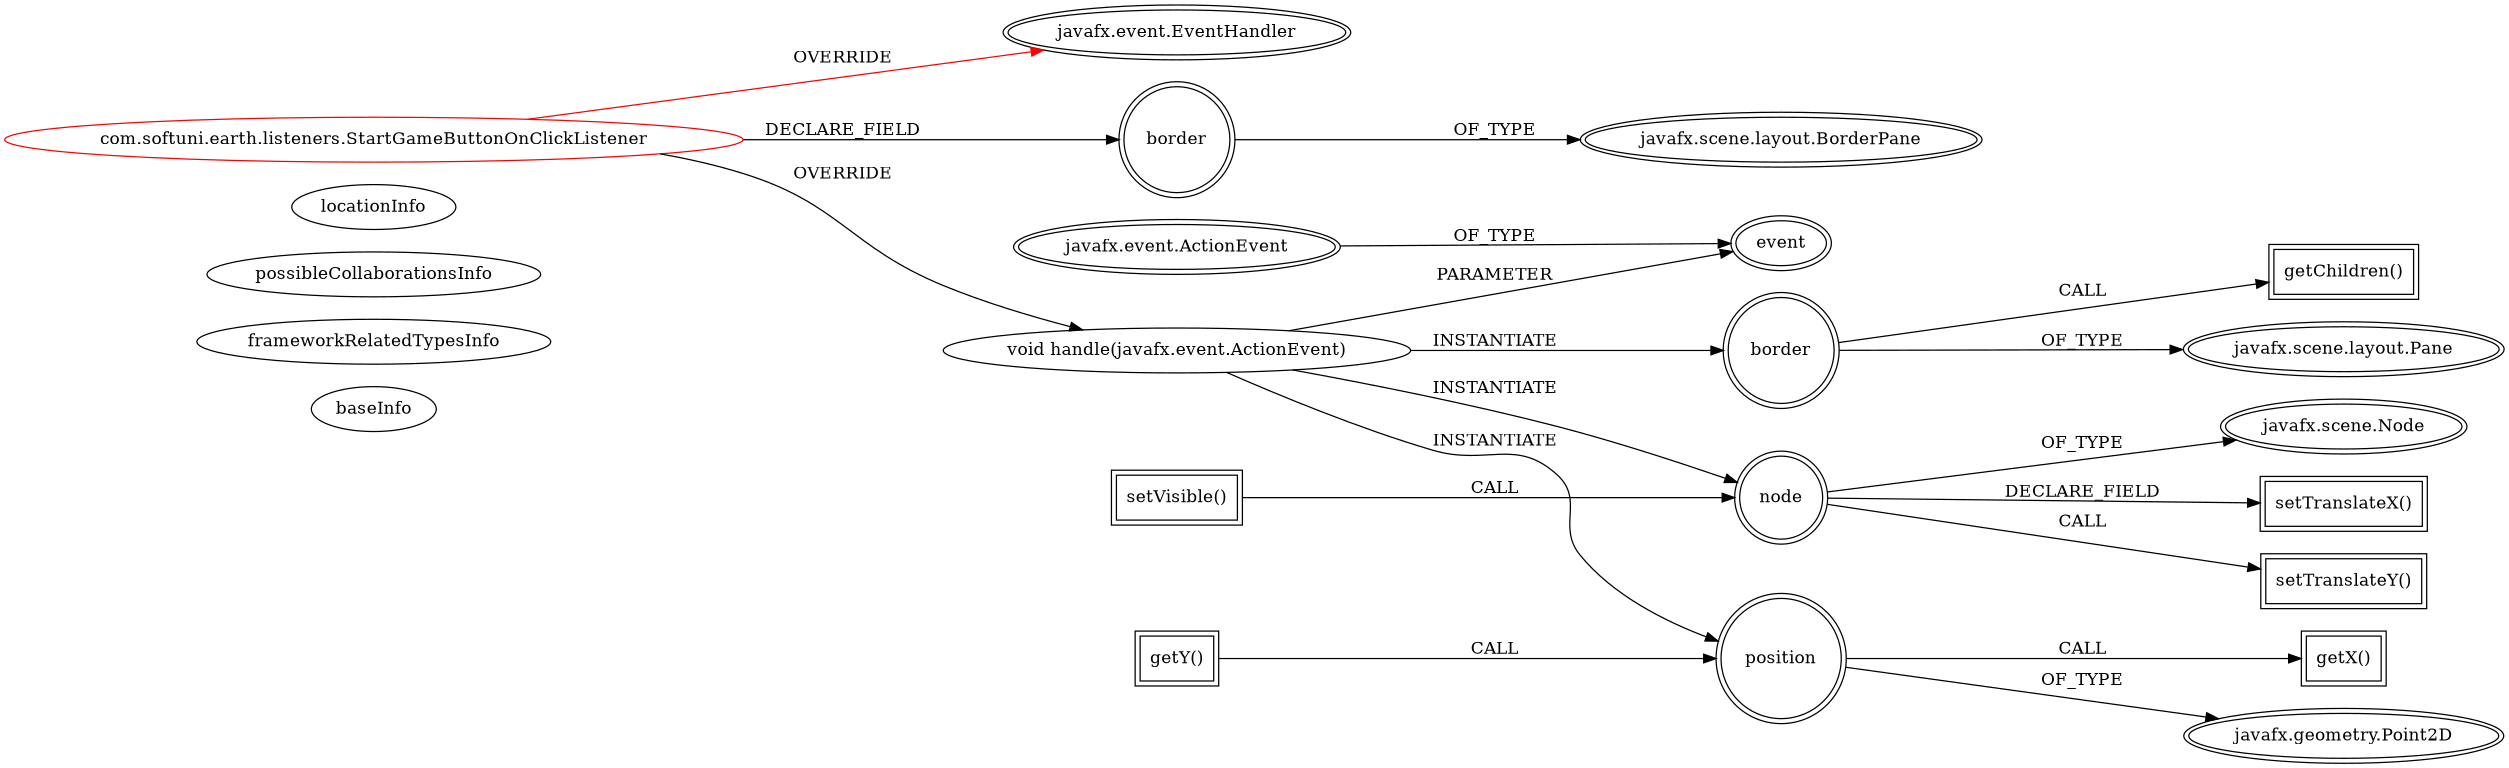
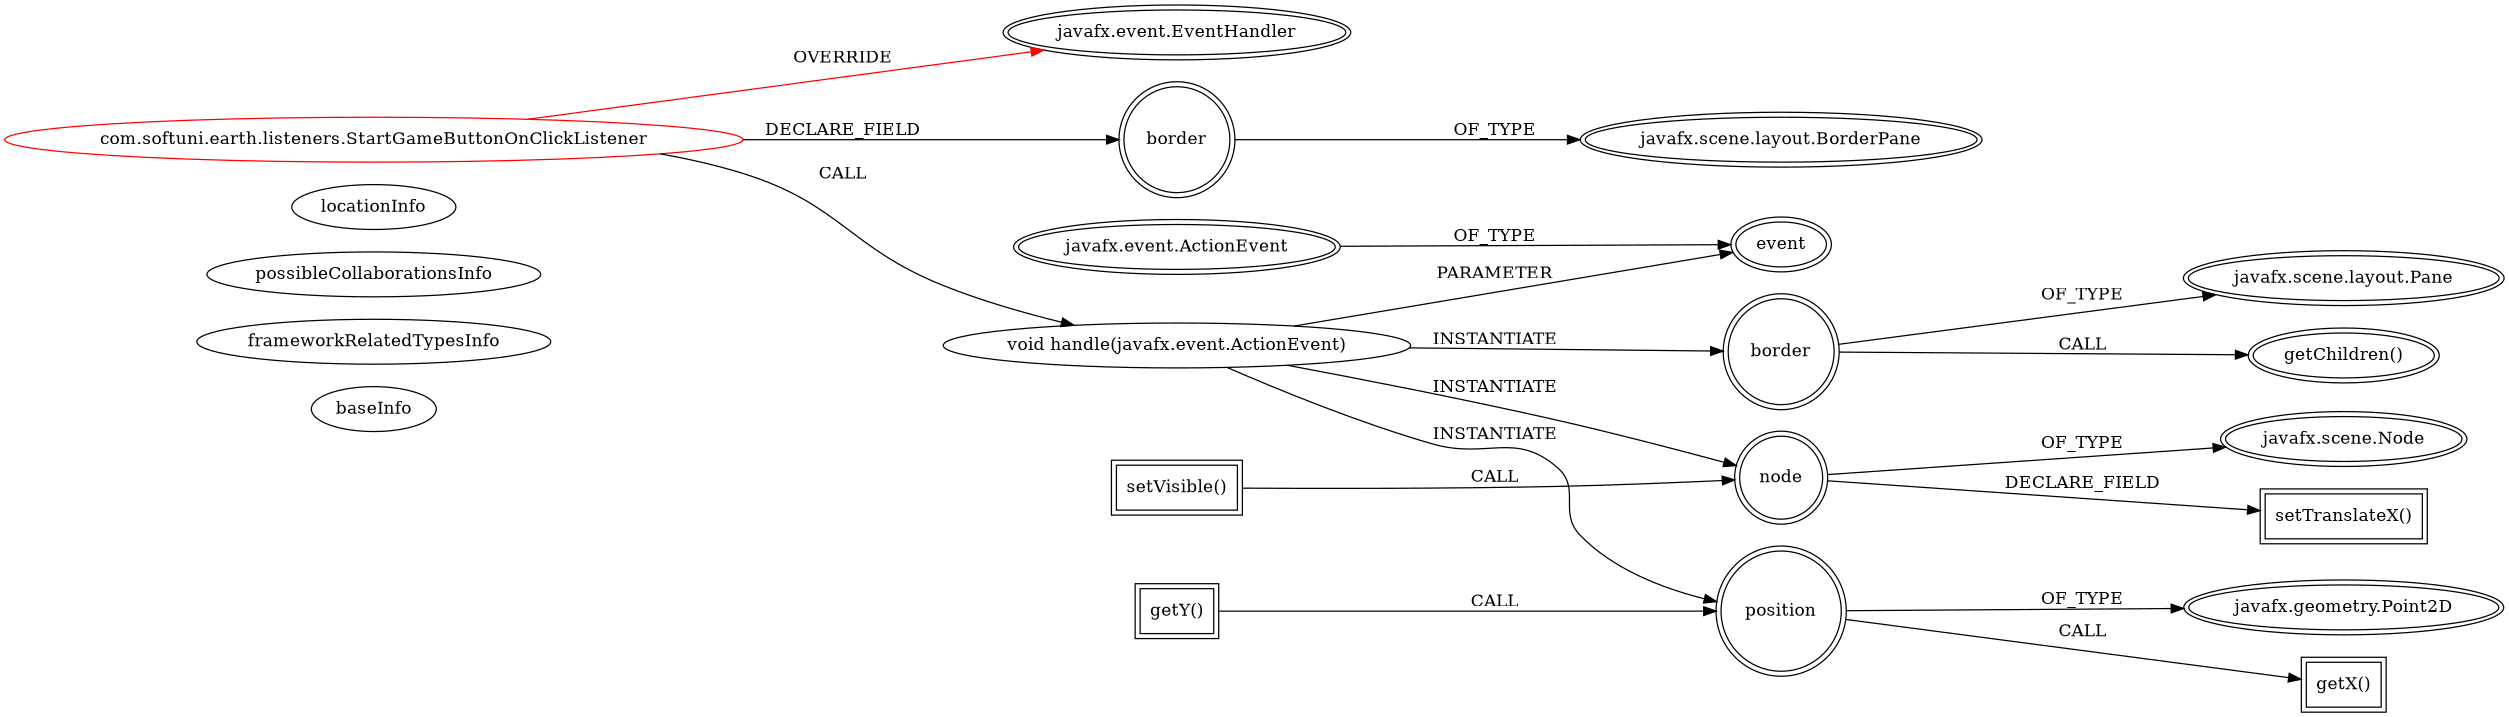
edge "com.softuni.earth.listeners.StartGameButtonOnClickListener" -> "void handle(javafx.event.ActionEvent)": label "OVERRIDE" -> "CALL"
node "getChildren()": shape box -> ellipse
node "setTranslateY()": removed
